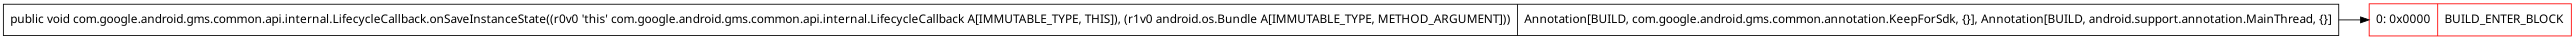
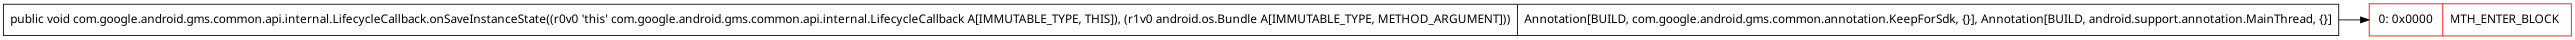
node "0: 0x0000": text "BUILD_ENTER_BLOCK" -> "MTH_ENTER_BLOCK"
